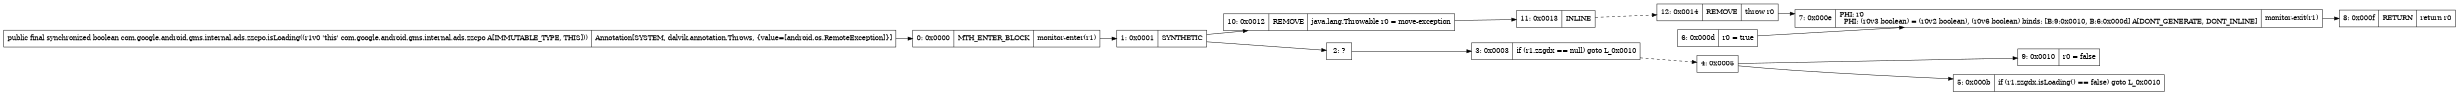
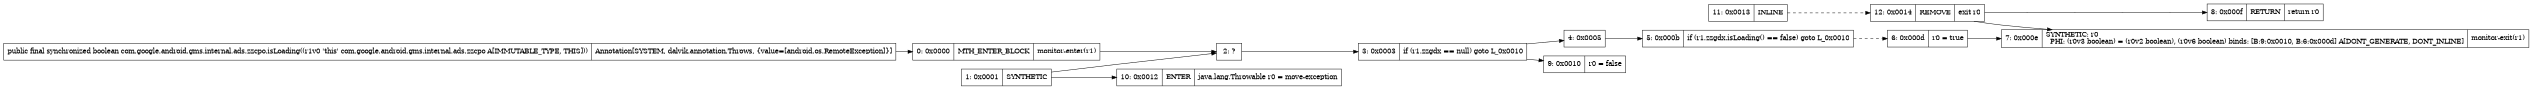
node "12: 0x0014": text "throw r0" -> "exit r0"
node "7: 0x000e": text "PHI: r0" -> "SYNTHETIC: r0"
edge "7: 0x000e" -> "8: 0x000f": now "12: 0x0014" -> "8: 0x000f"
edge "10: 0x0012" -> "11: 0x0013": removed
node "10: 0x0012": text "REMOVE" -> "ENTER"
edge "0: 0x0000" -> "1: 0x0001": now "0: 0x0000" -> "2: ?"
edge "5: 0x000b" -> "6: 0x000d": added
edge "3: 0x0003" -> "4: 0x0005": style dashed -> solid
edge "4: 0x0005" -> "9: 0x0010": now "3: 0x0003" -> "9: 0x0010"
